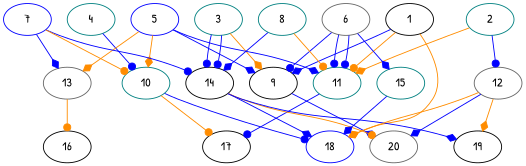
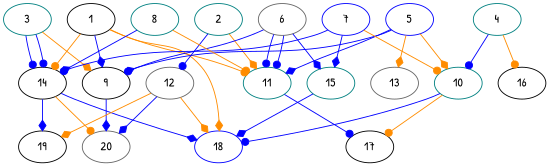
edge "7" -> "13": now "7" -> "15"
edge "1" -> "14": added
edge "13" -> "16": now "4" -> "16"
